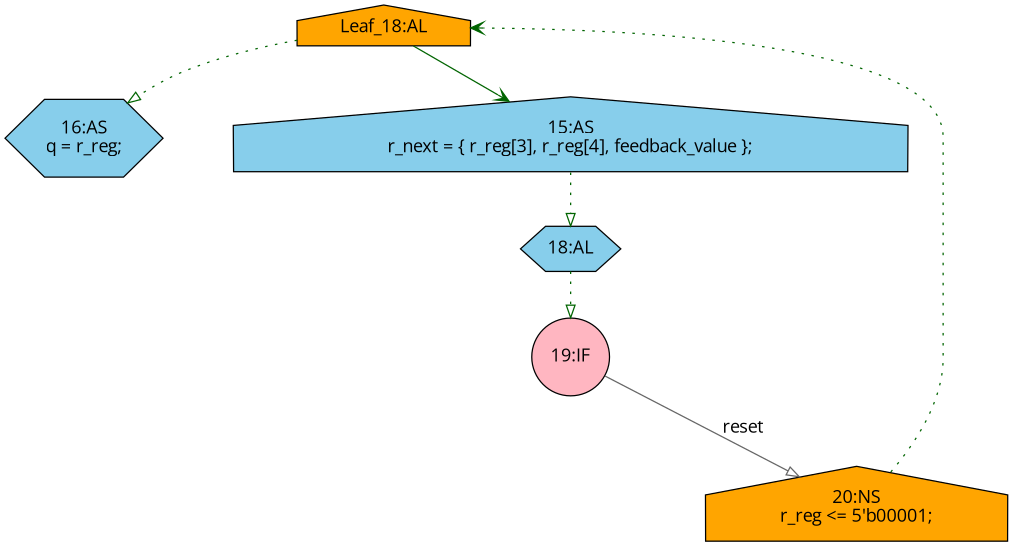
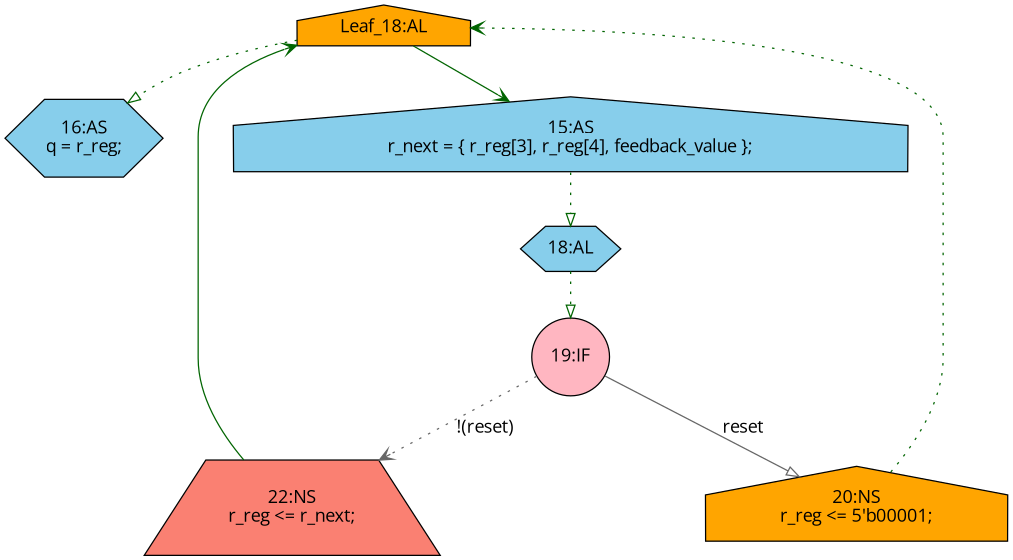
node "22:NS r_reg <= r_next;": added
